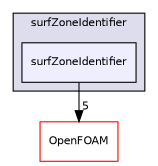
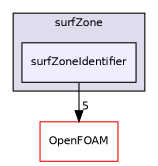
cluster "surfZoneIdentifier": label "surfZoneIdentifier" -> "surfZone"
